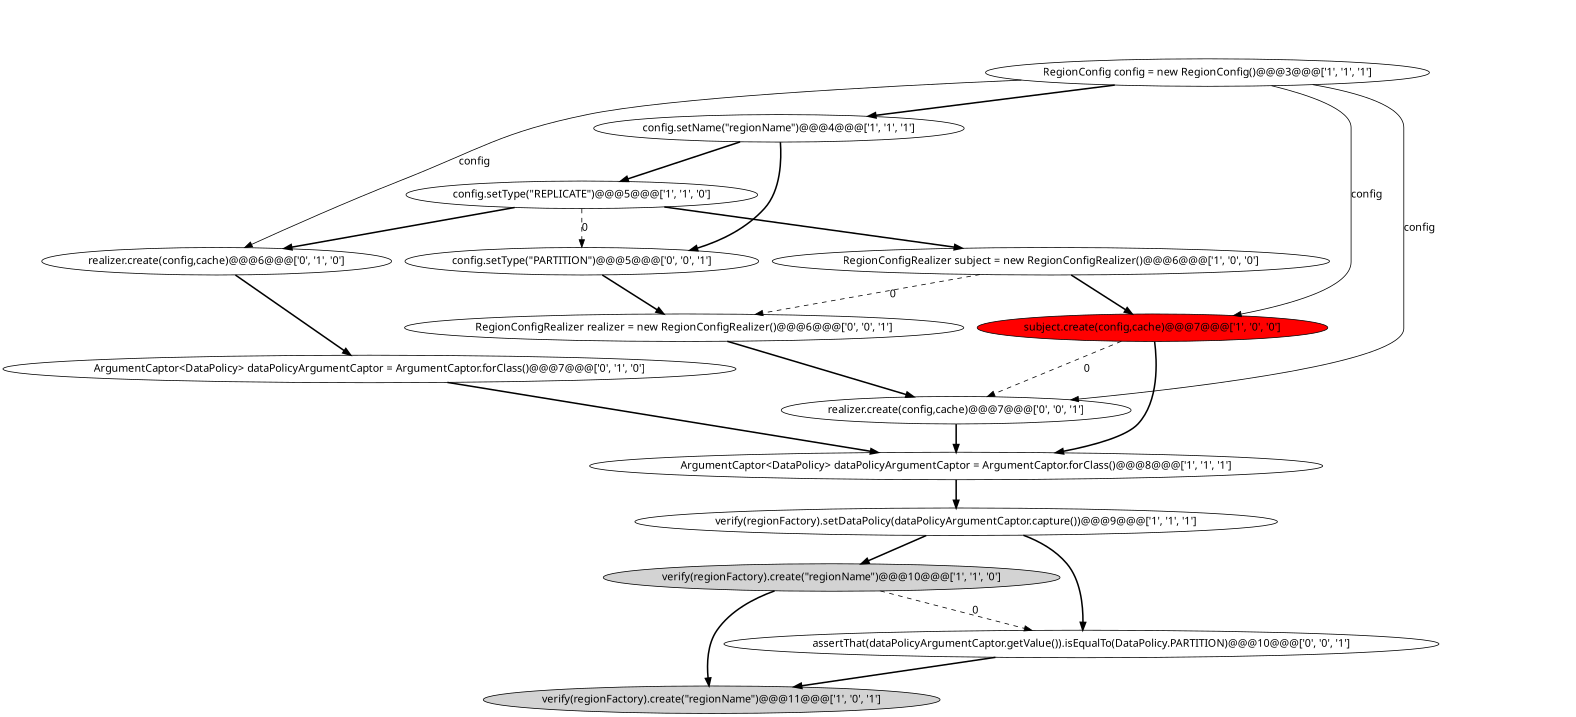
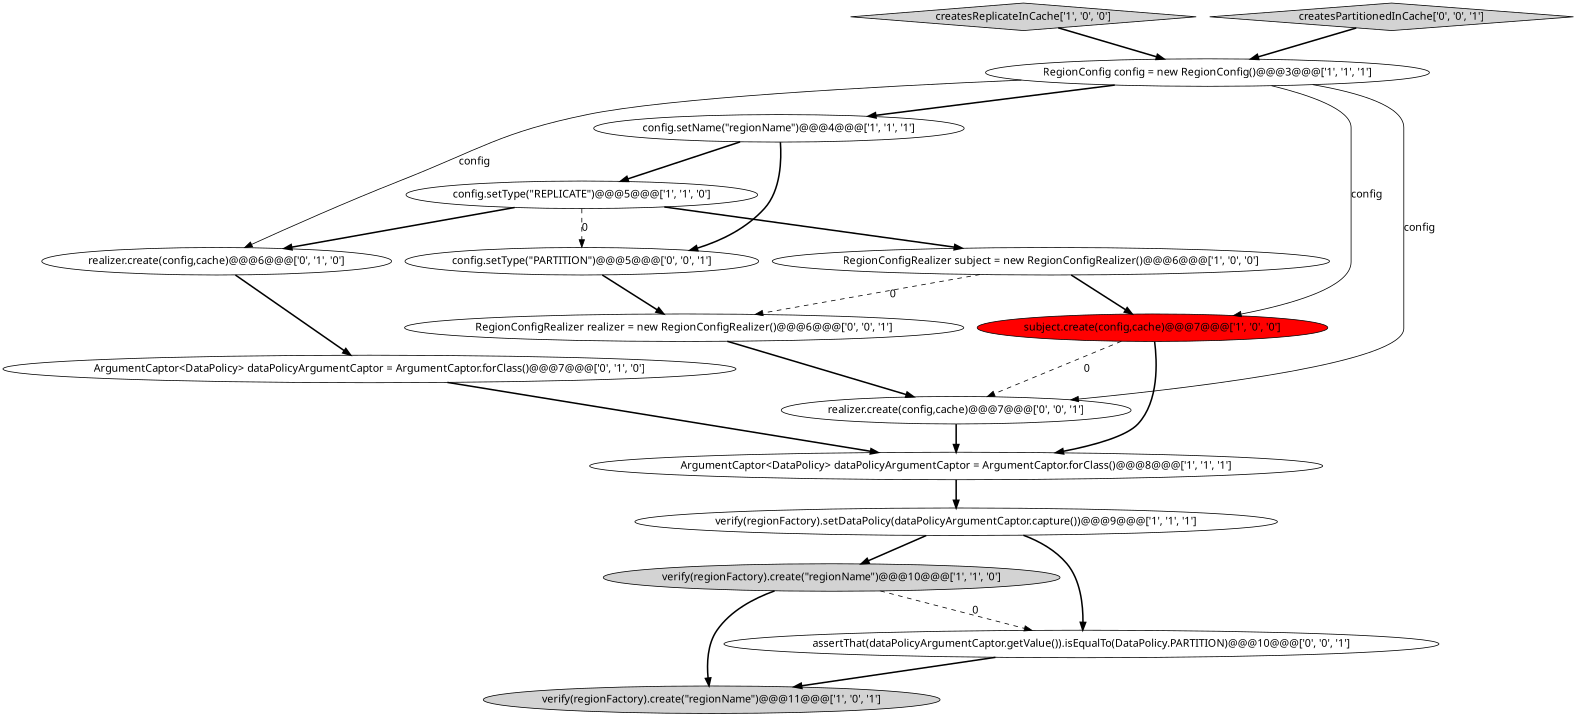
node "createsReplicateInCache['1', '0', '0']": added
node "createsPartitionedInCache['0', '0', '1']": added
